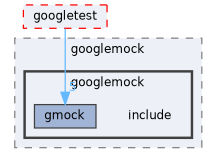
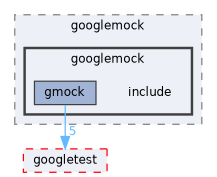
edge "googletest" -> "gmock": reversed
